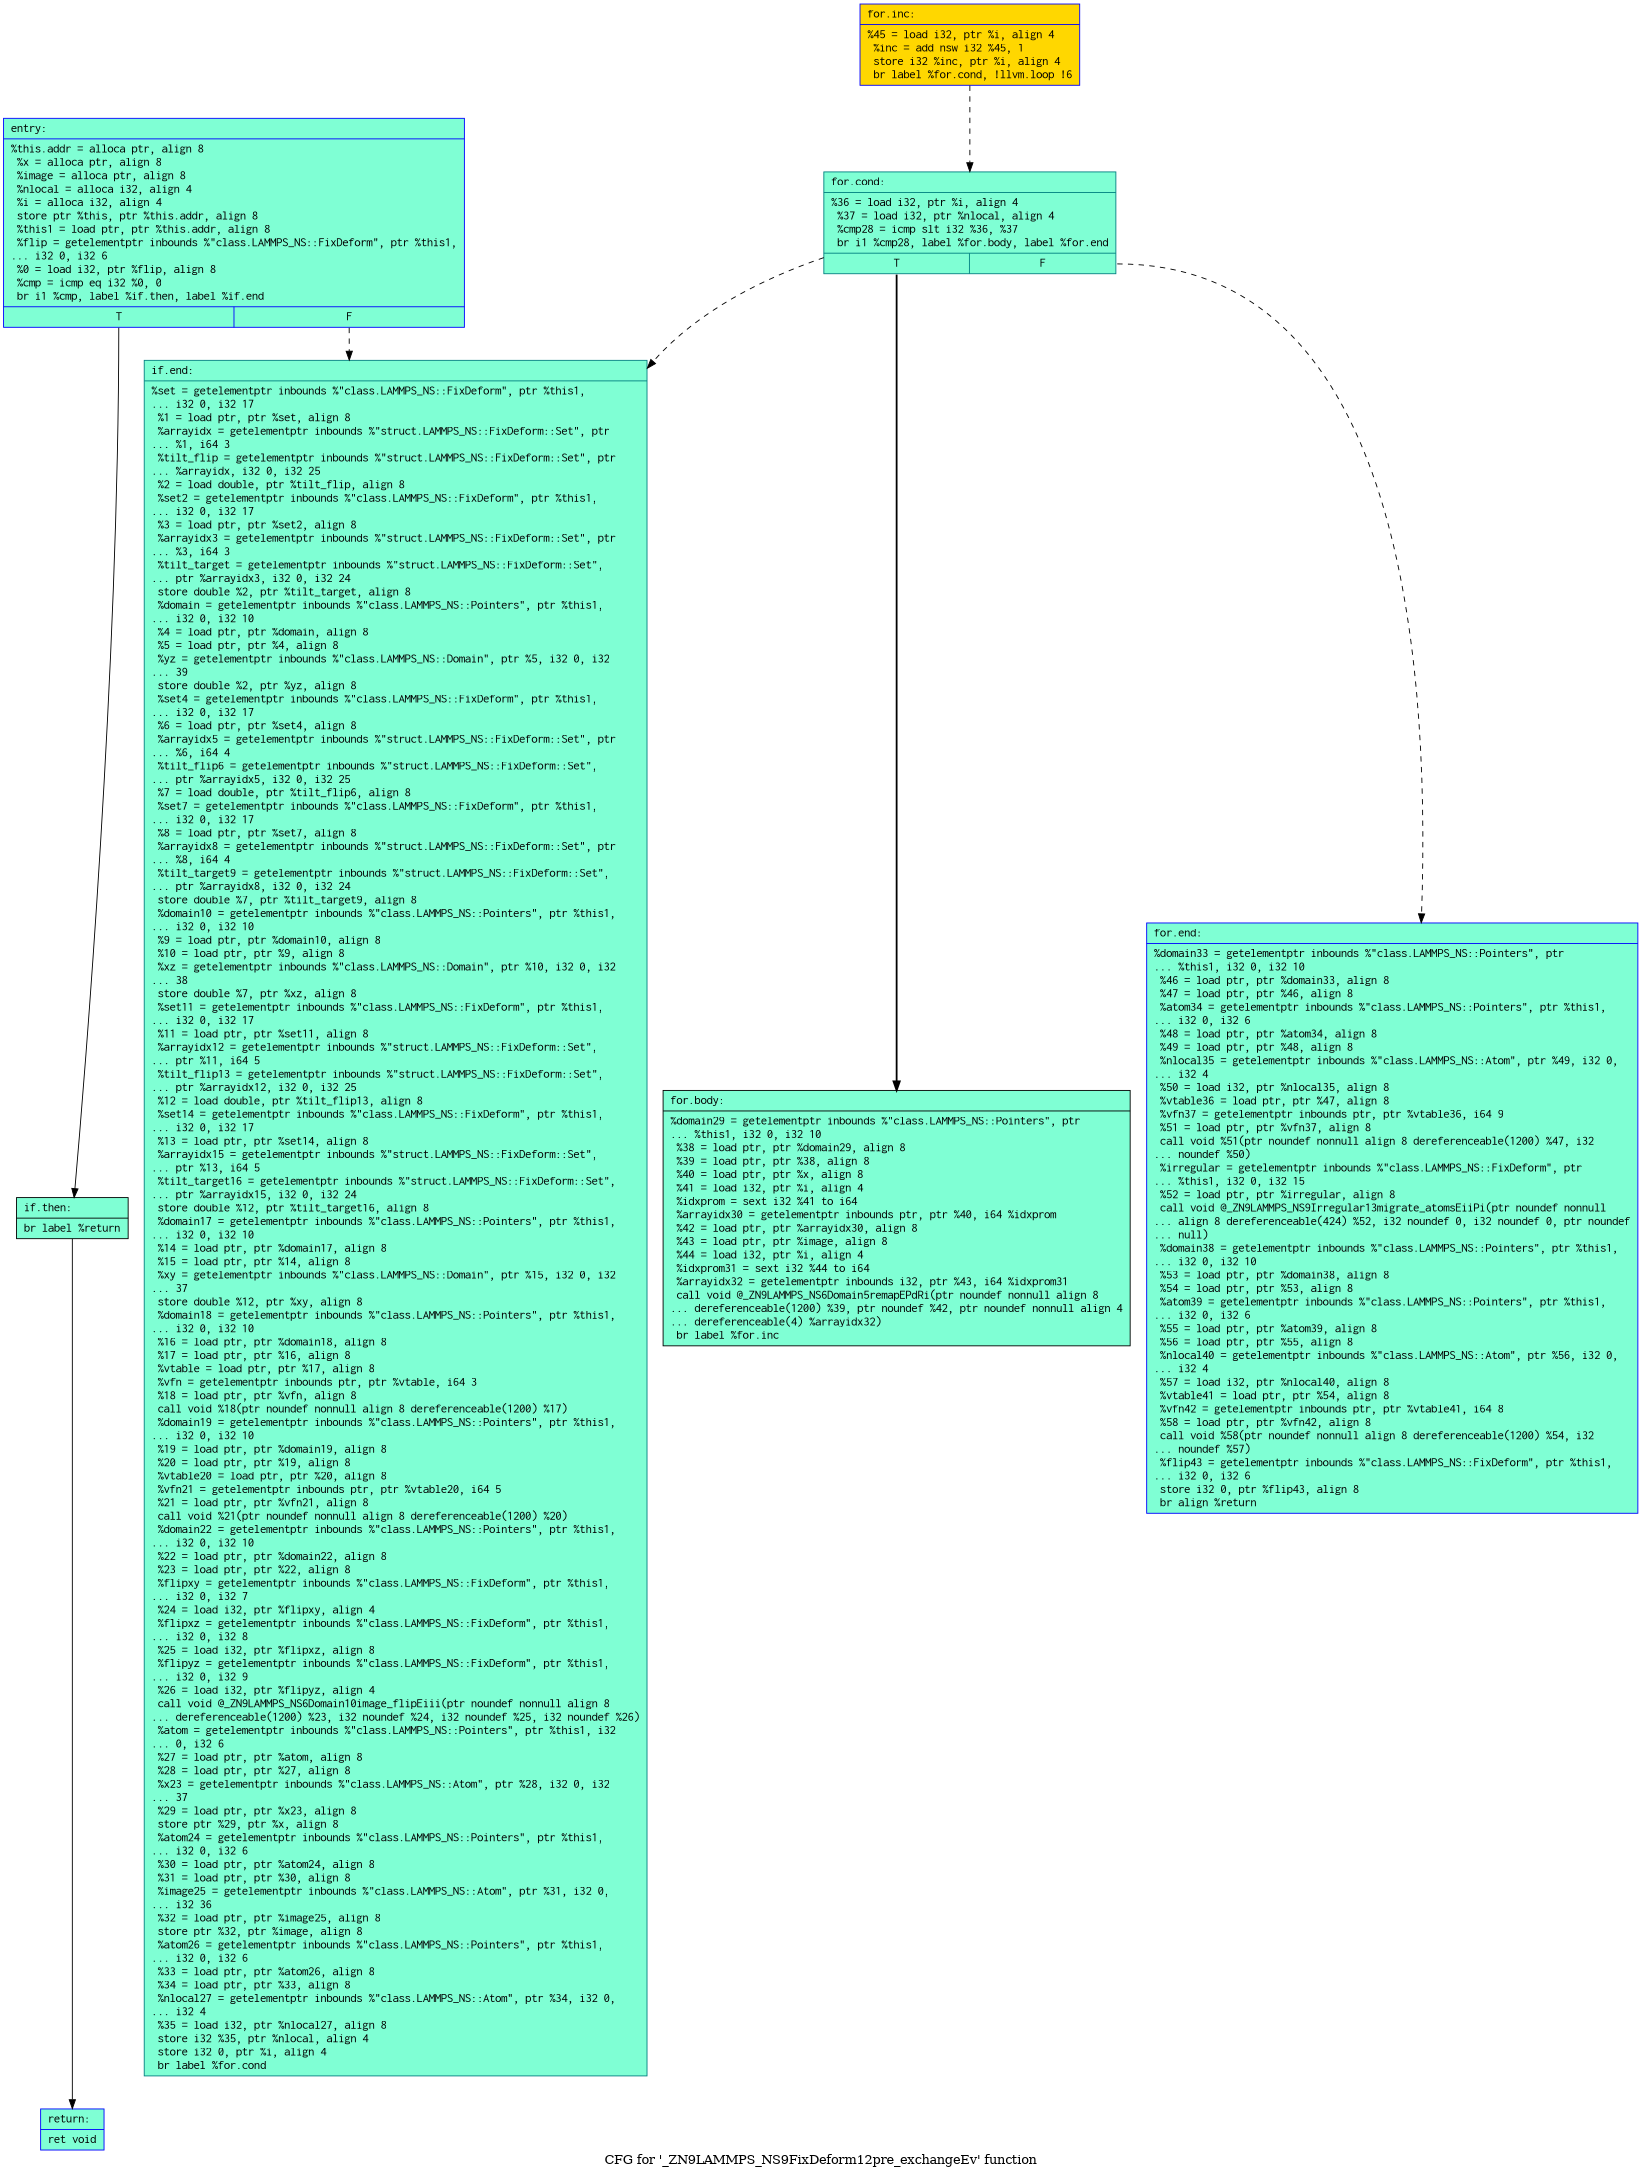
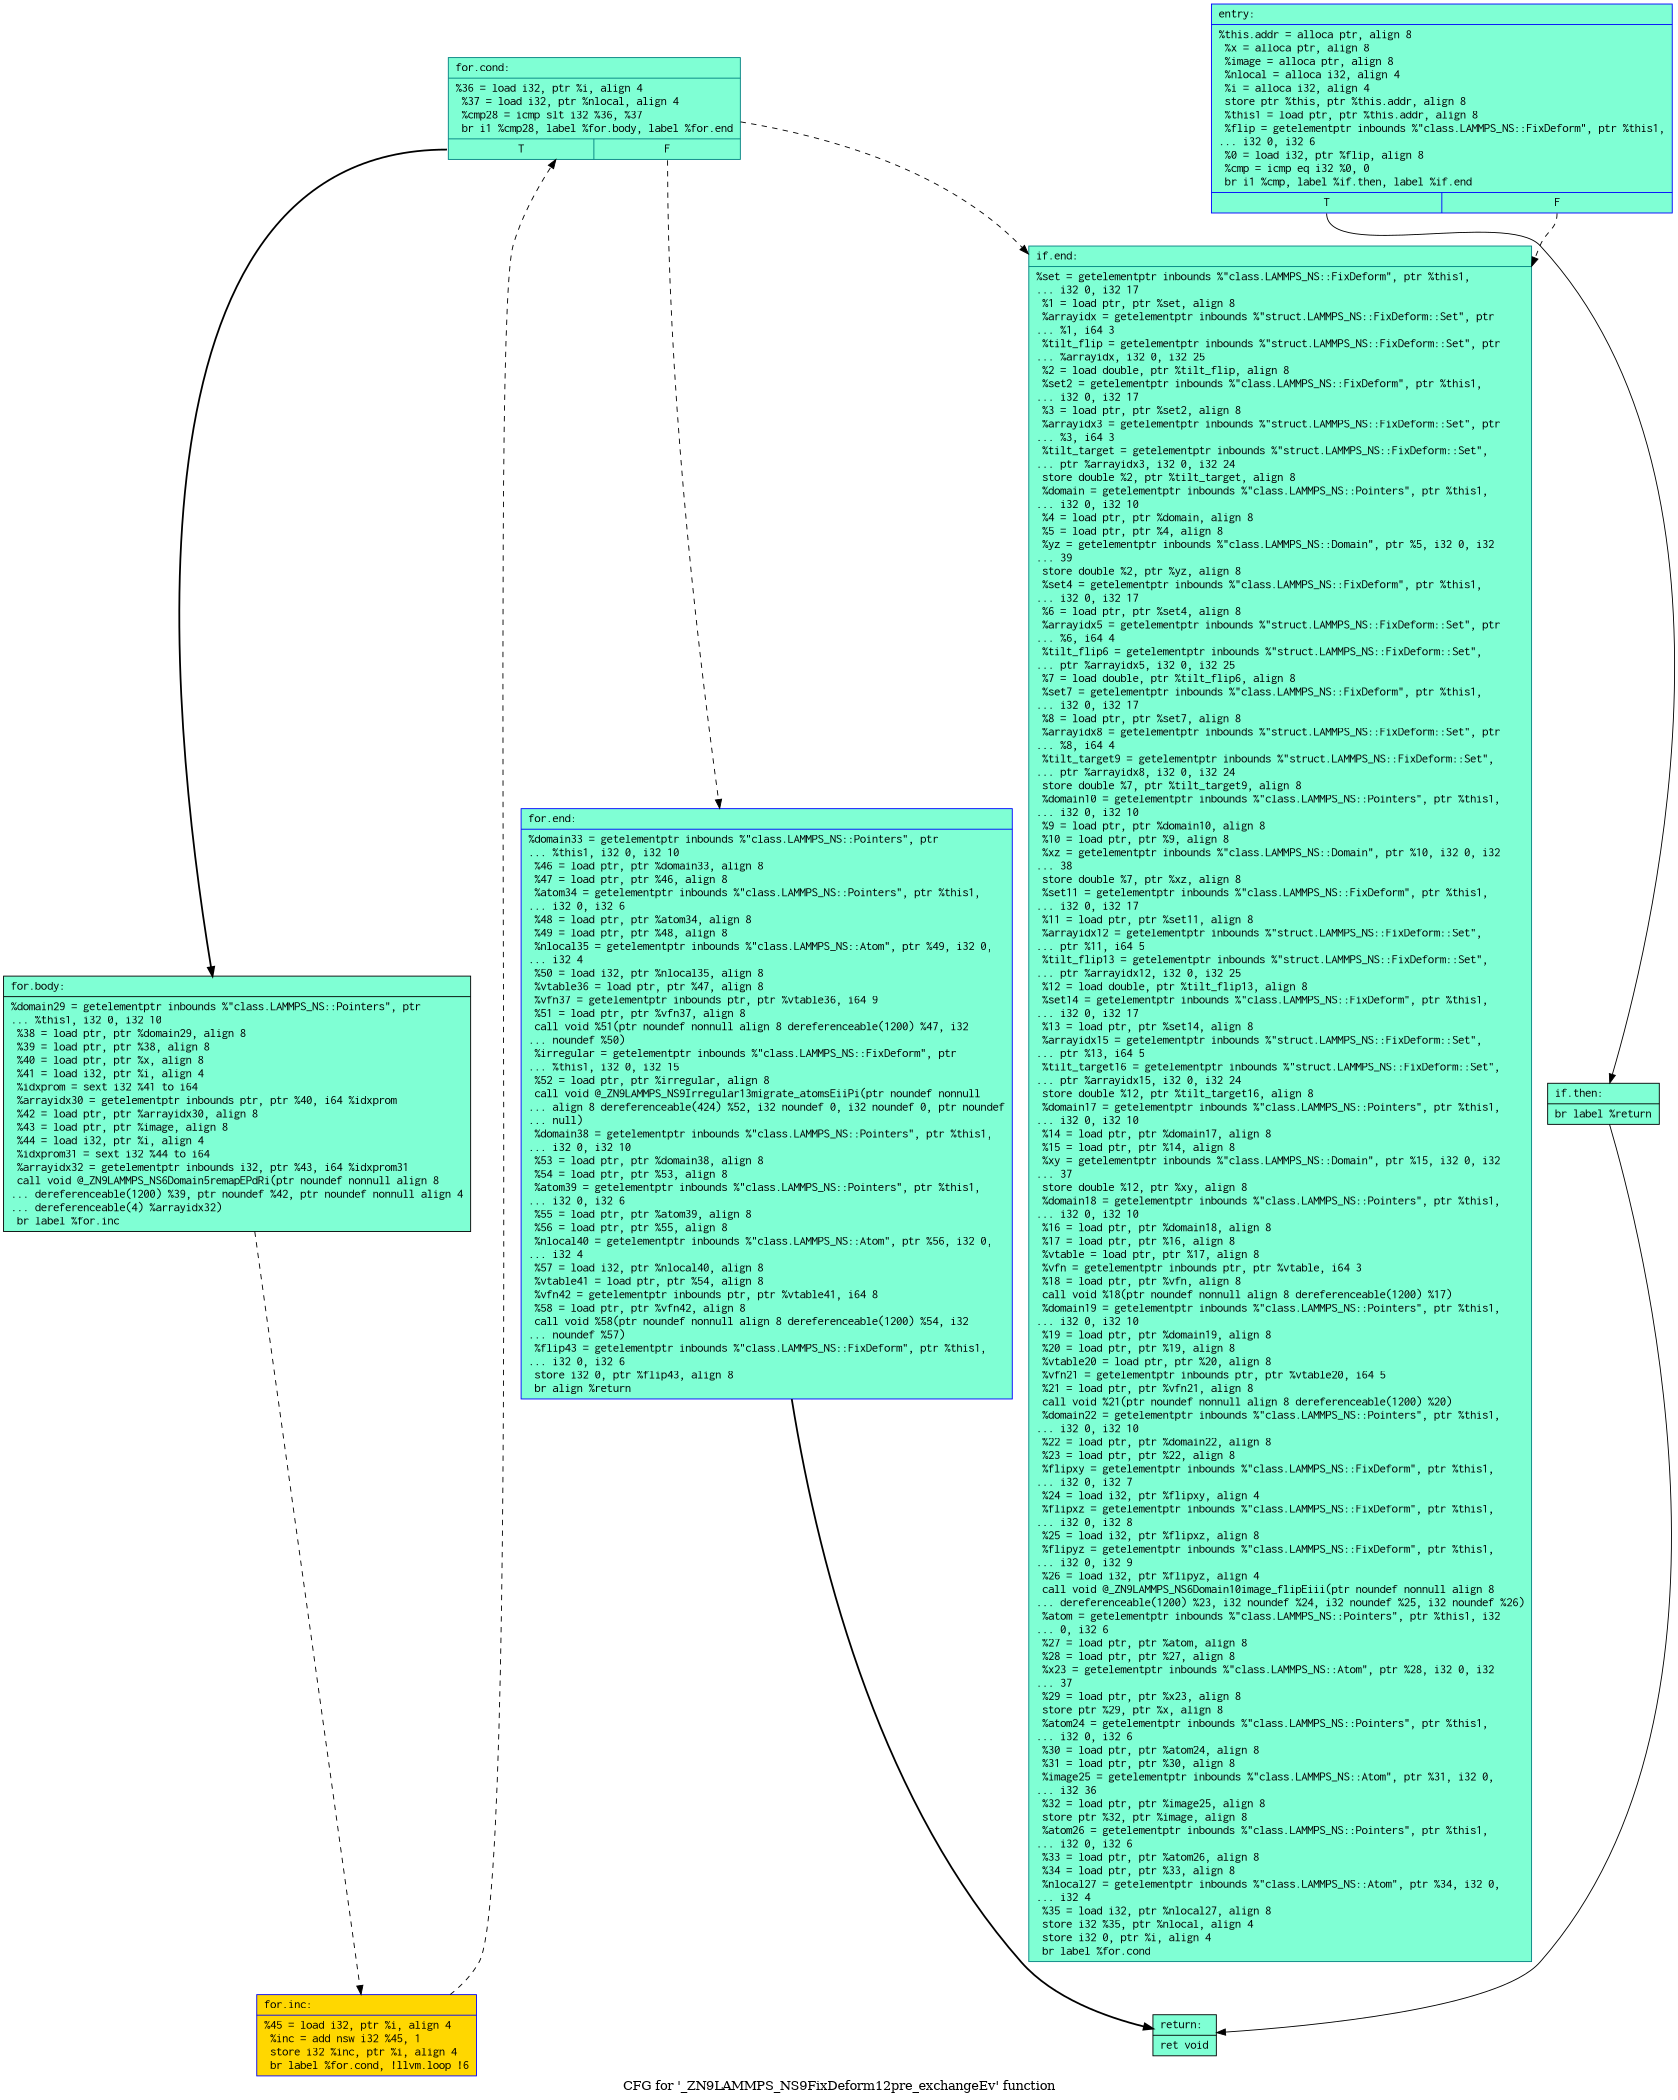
edge "for.body:" -> "for.inc:": added
edge "for.end:" -> "return:": added
node "return:": color blue -> black
